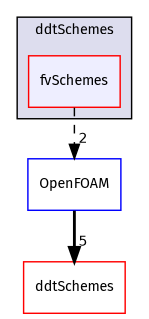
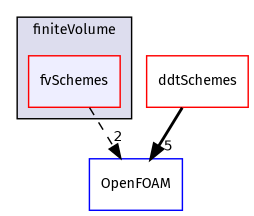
cluster "ddtSchemes": label "ddtSchemes" -> "finiteVolume"
edge "OpenFOAM" -> "ddtSchemes": reversed
